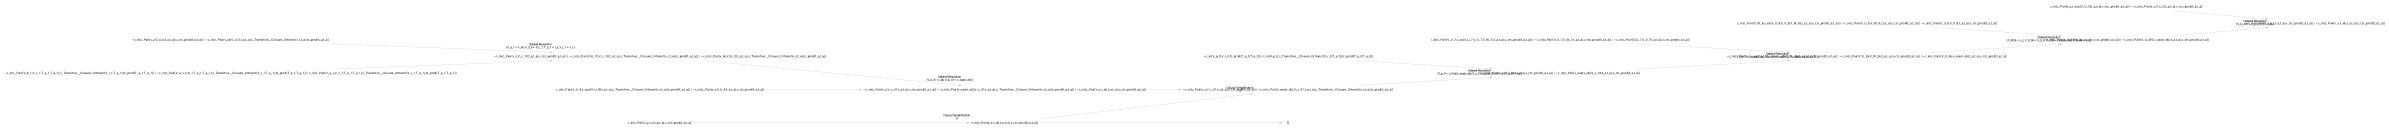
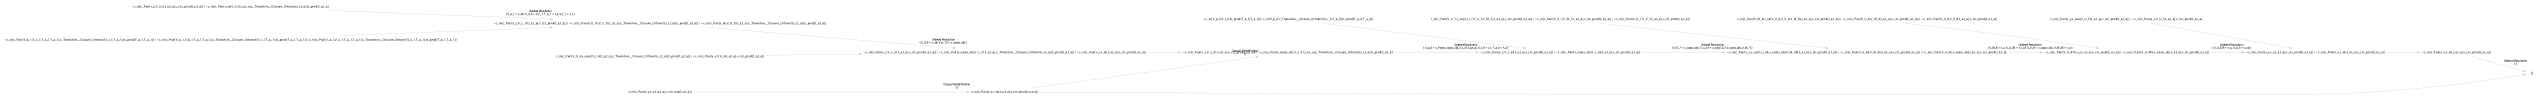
node "~c_in(c_Pair(v_x,v_xb,t_a,t_a),v_r,tc_prod(t_a,t_a))": added
node "c_in(c_Pair(v_y,v_z,t_a,t_a),v_r,tc_prod(t_a,t_a))": label "c_in(c_Pair(v_y,v_z,t_a,t_a),v_r,tc_prod(t_a,t_a))" -> "c_in(c_Pair(v_y,v_z,t_a,t_a),v_r,tc_xaa(t_a,t_a))"
